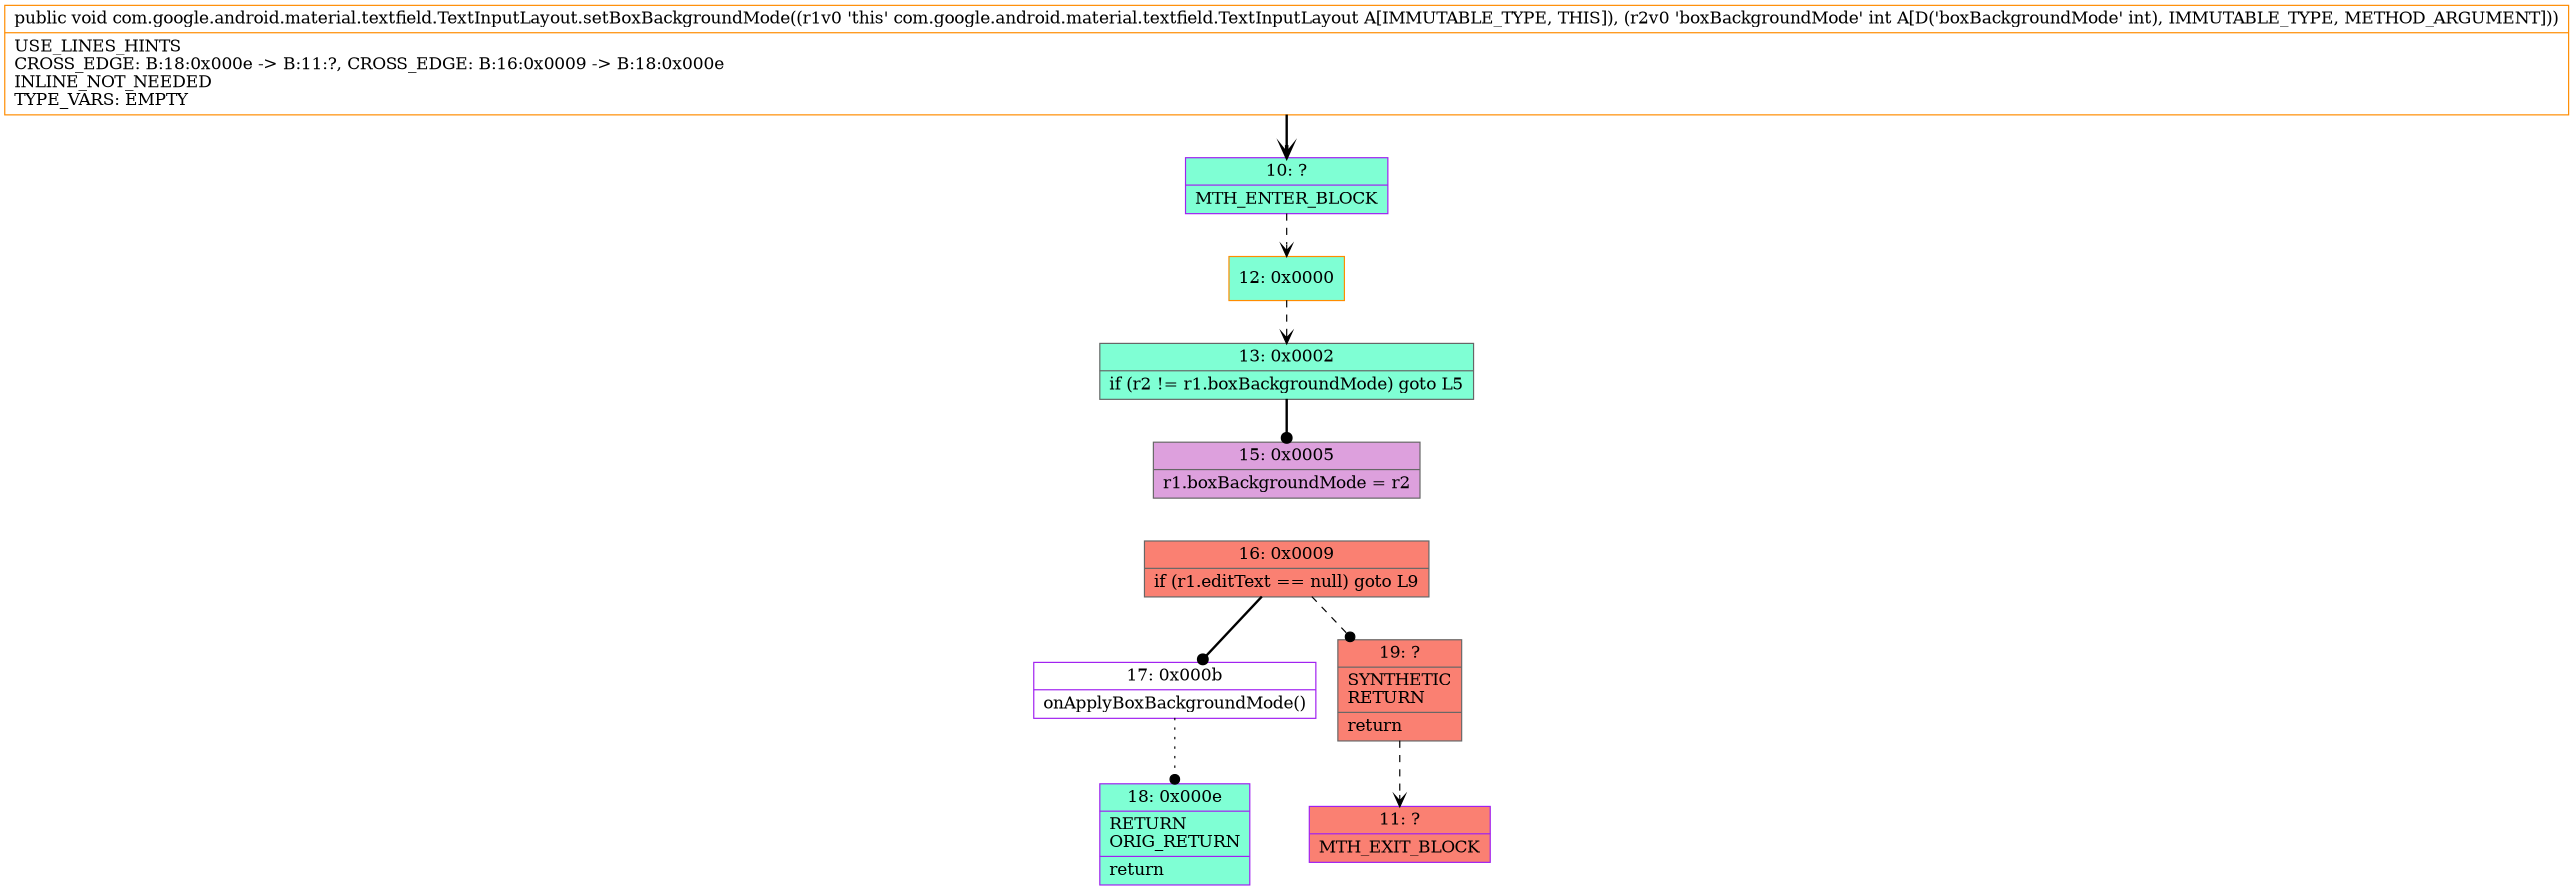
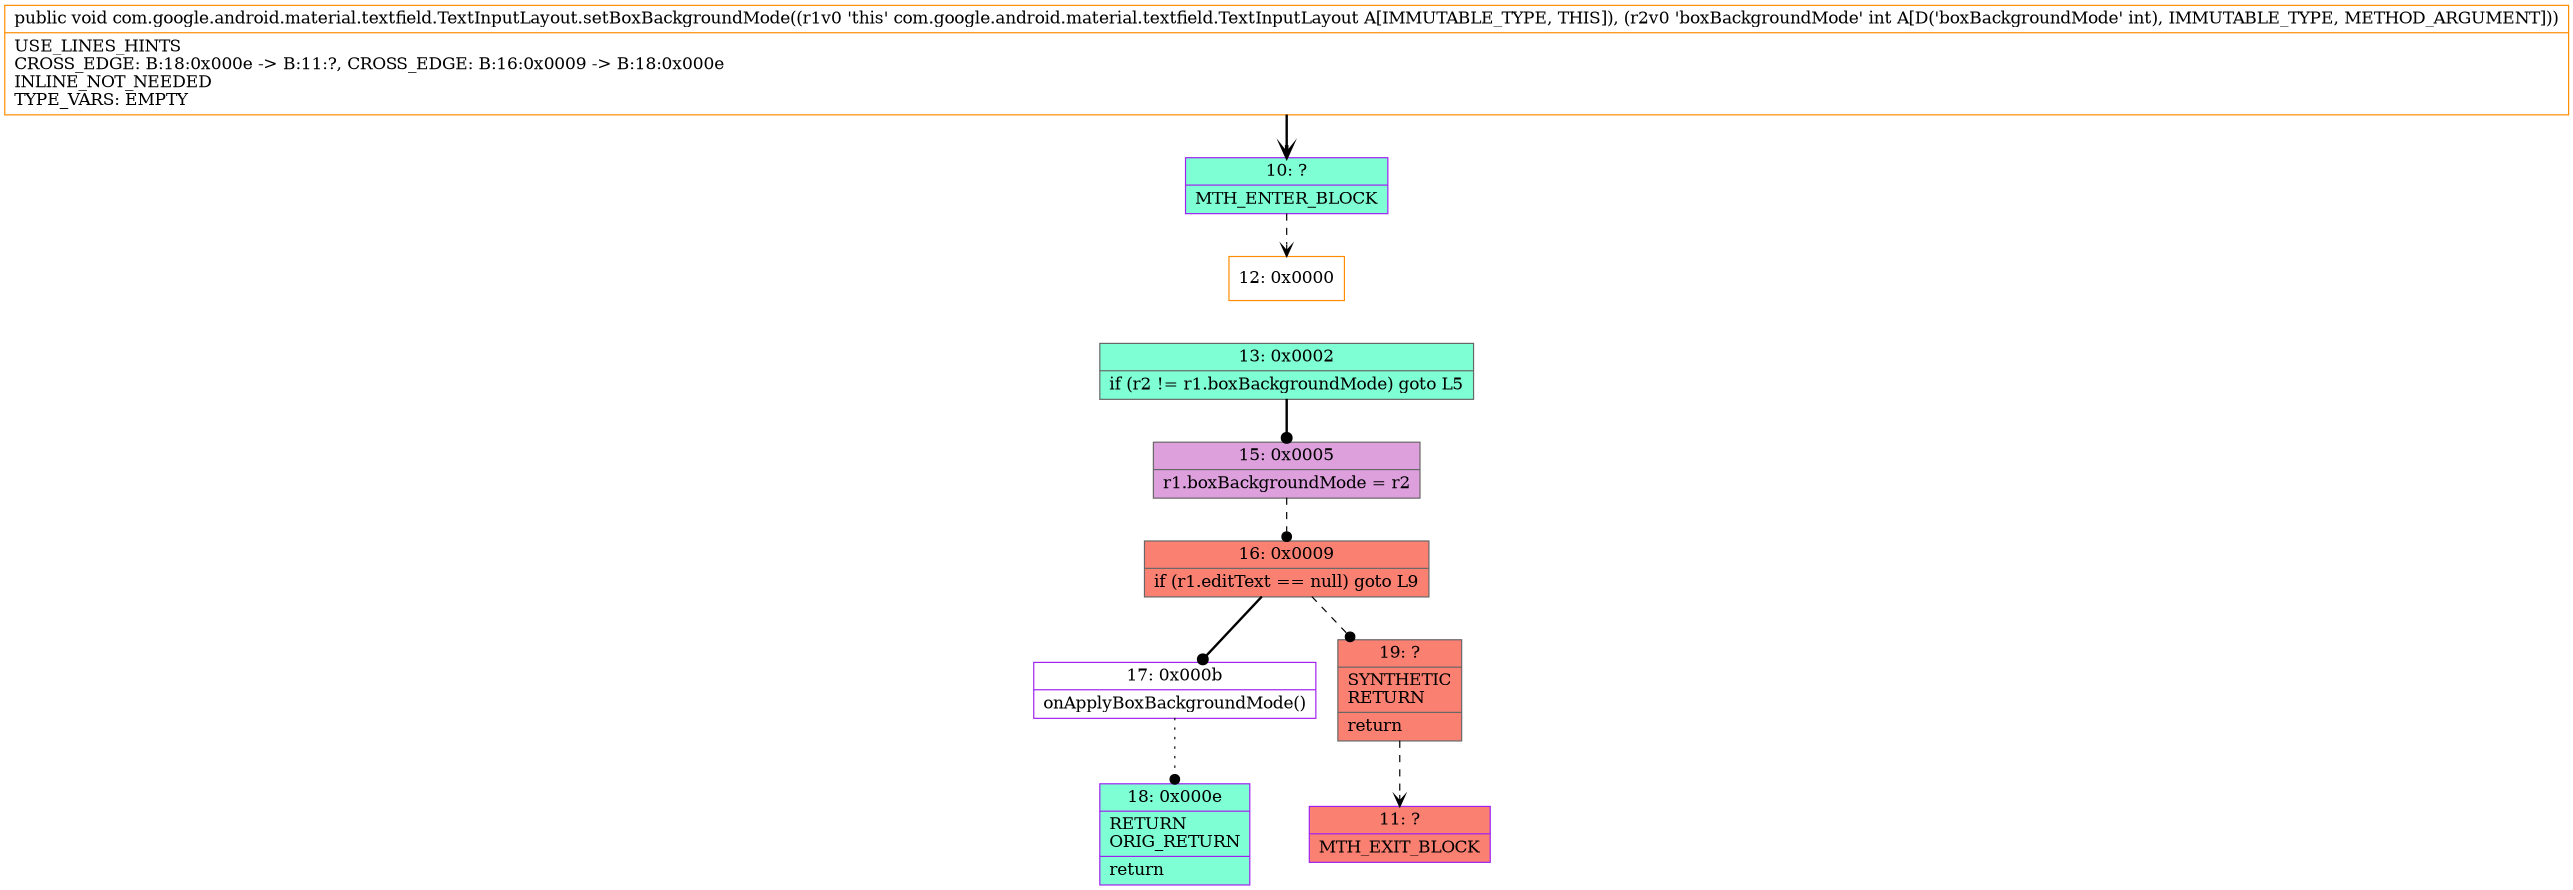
node "12: 0x0000": fillcolor aquamarine -> white
edge "12: 0x0000" -> "13: 0x0002": removed
edge "15: 0x0005" -> "16: 0x0009": added
